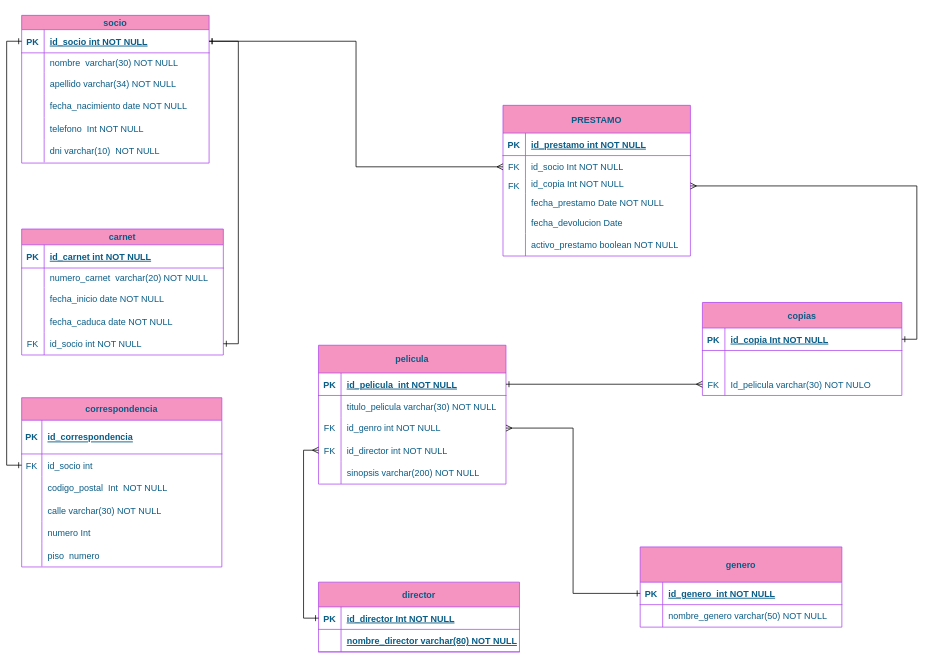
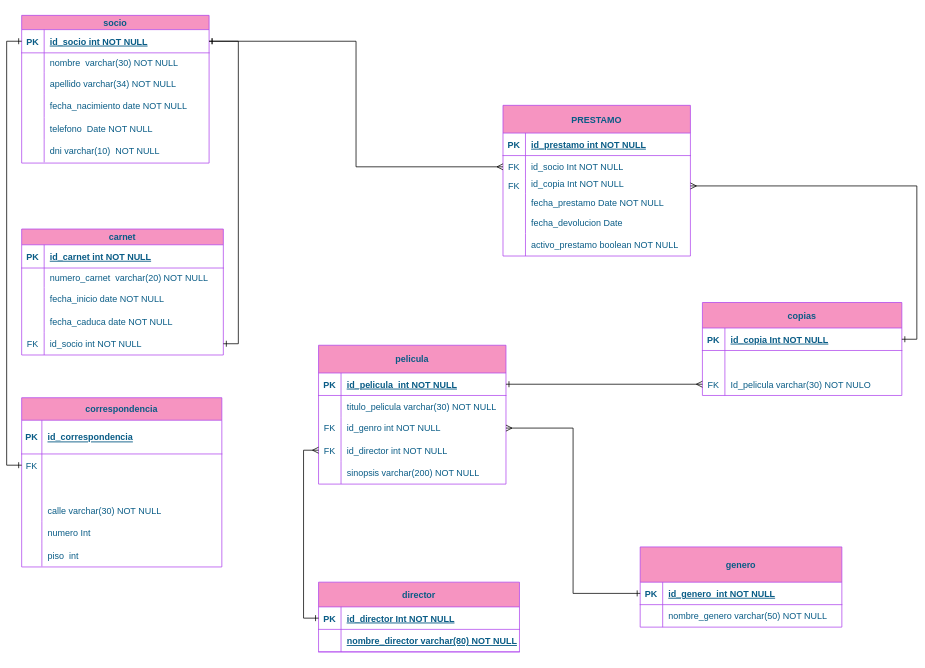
node "telefono Int NOT NULL": label "telefono Int NOT NULL" -> "telefono Date NOT NULL"
node "id_socio int": removed
node "codigo_postal Int NOT NULL": removed
node "piso numero": label "piso numero" -> "piso int"
